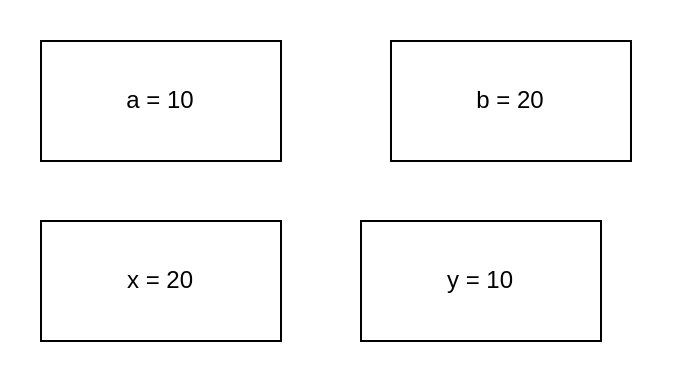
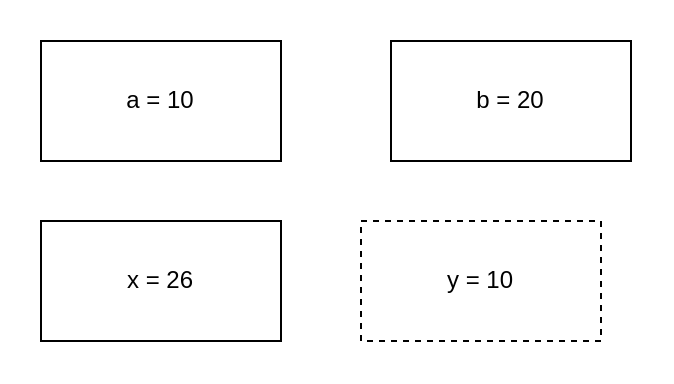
node "x = 20": label "x = 20" -> "x = 26"
node "y = 10": style solid -> dashed
